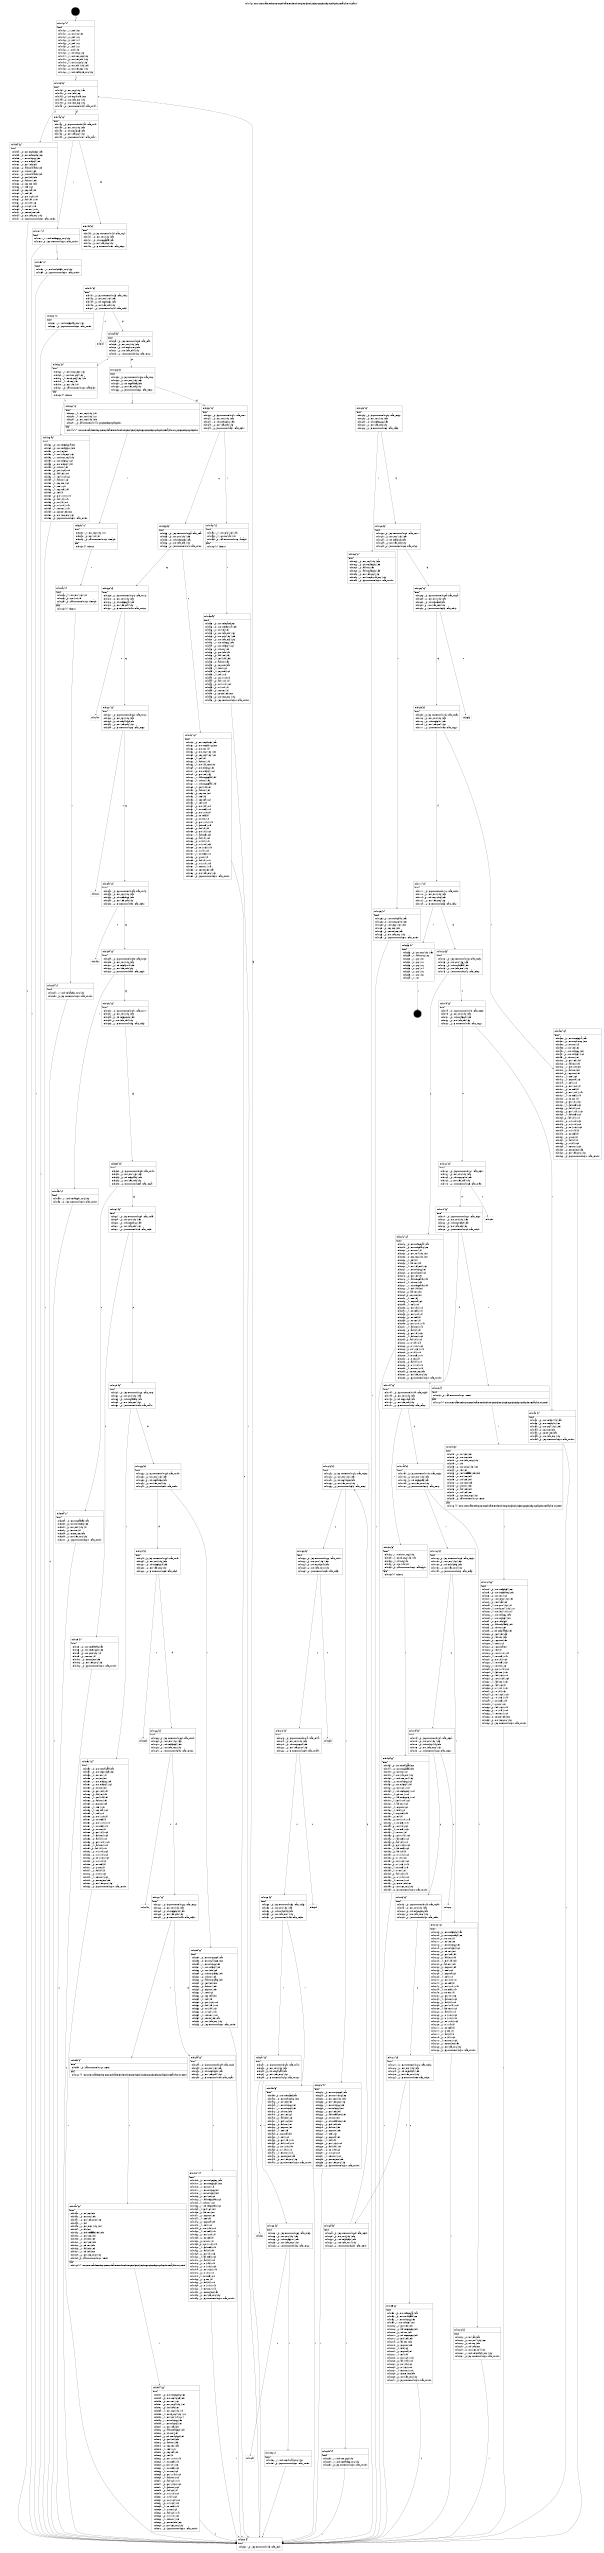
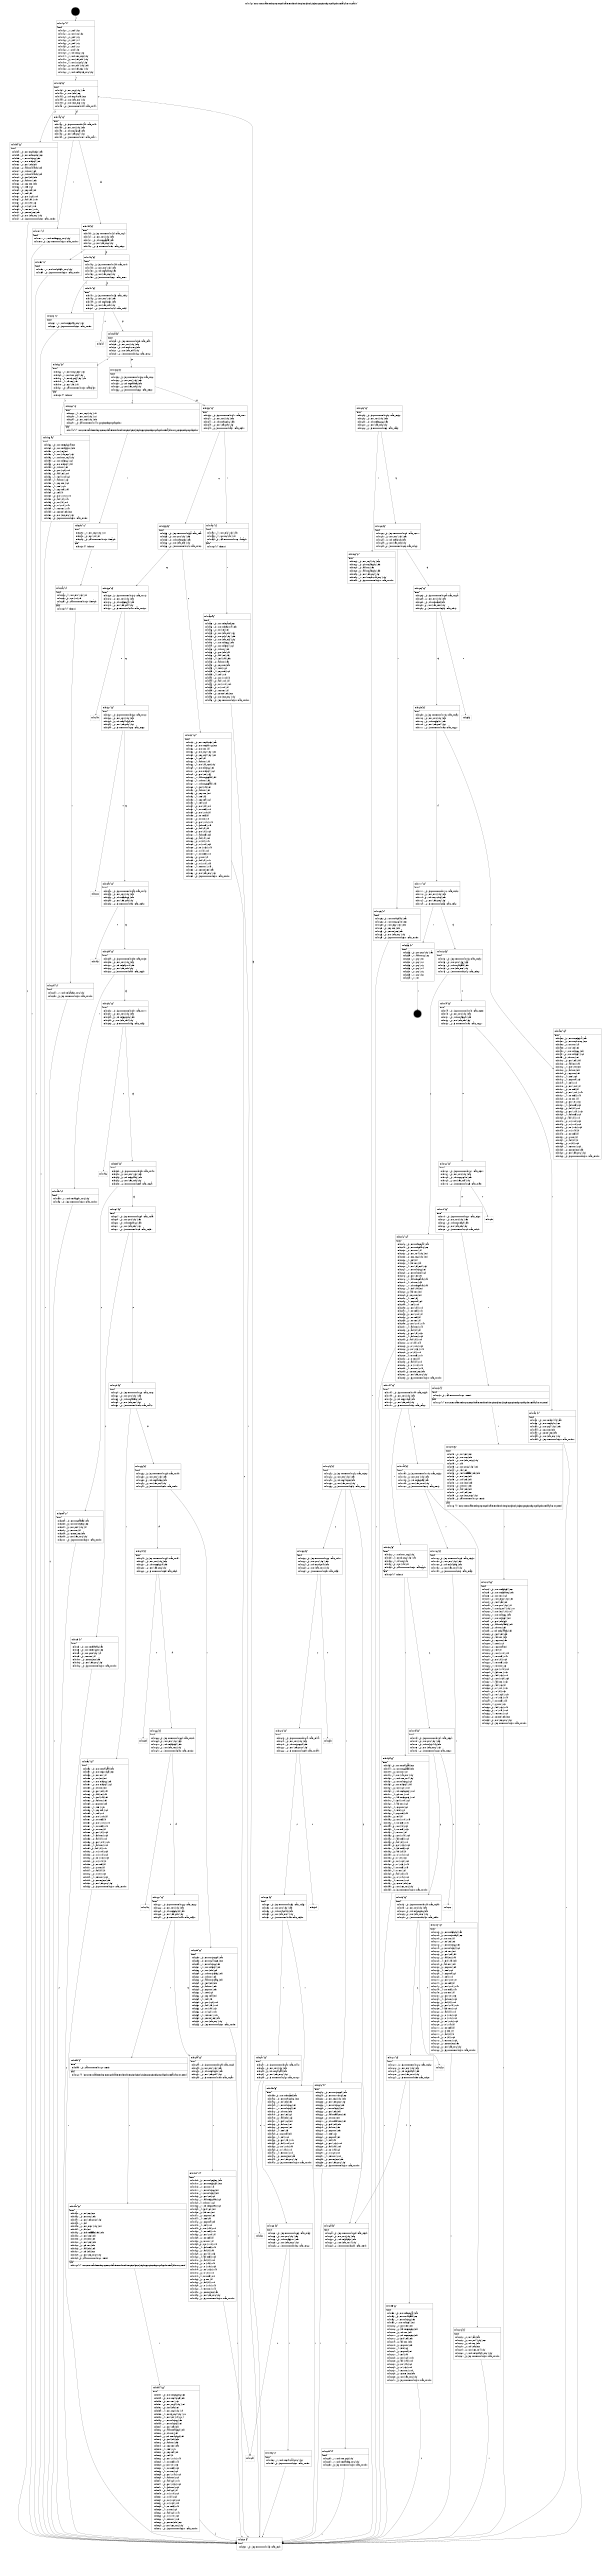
edge "0x401e77 [12]" -> "0x401fe2 [12]": now "0x4014bf [25]" -> "0x401fe2 [12]"
node "0x4014d8 [25]": added
node "0x401956": added
edge "0x40177b [25]" -> "0x401794 [25]": removed, label "9"
edge "0x4017c6 [25]" -> "0x4017df [25]": now "0x401f28 [23]" -> "0x4017df [25]"
edge "0x40182a [25]" -> "0x401843 [25]": reversed
node "0x402430": added
edge "0x401d0b [144]" -> "0x402510 [5]": now "0x401d0b [144]" -> "0x4018d9"
